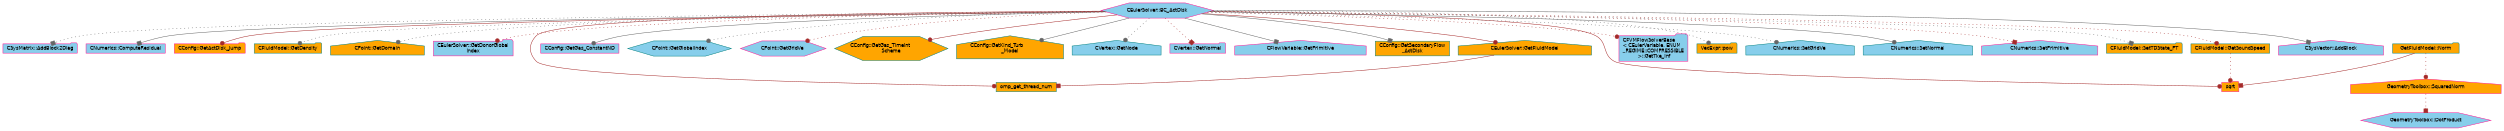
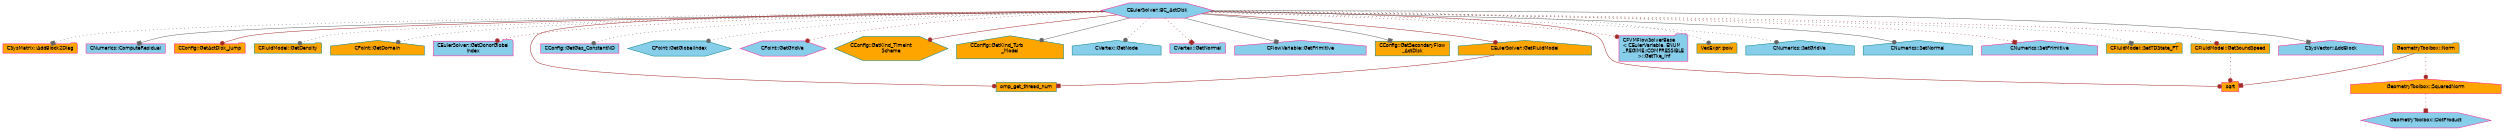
edge "CEulerSolver::BC_ActDisk" -> "CConfig::GetGas_ConstantND": style solid -> dotted
node "CSysMatrix::AddBlock2Diag": fillcolor skyblue -> orange
node "CConfig::GetGas_TimeInt Scheme": label "CConfig::GetGas_TimeInt Scheme" -> "CConfig::GetKind_TimeInt Scheme"
node "GetFluidModel::Norm": label "GetFluidModel::Norm" -> "GeometryToolbox::Norm"
